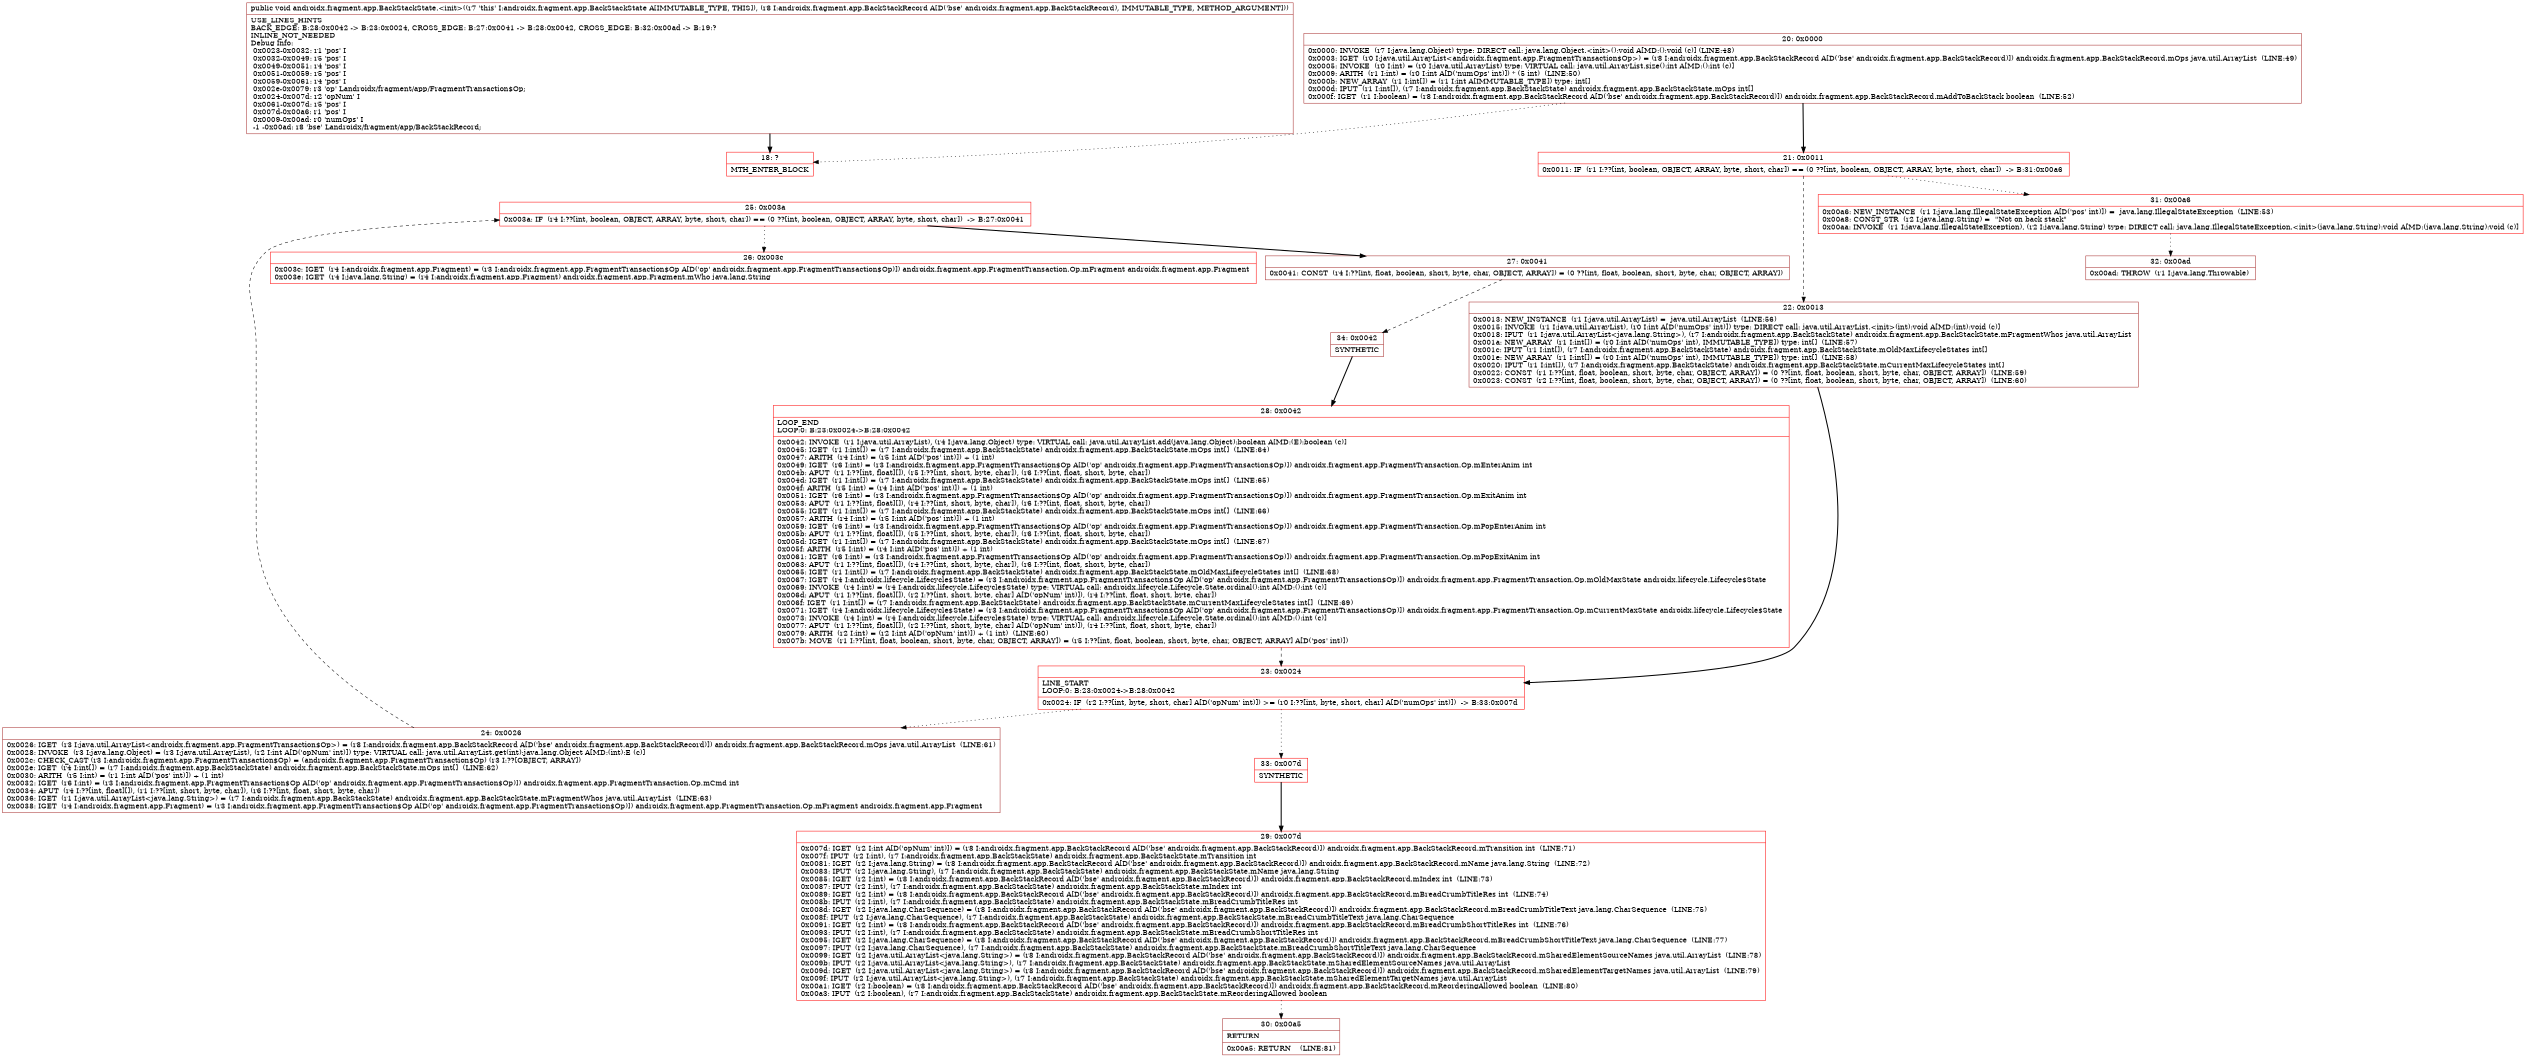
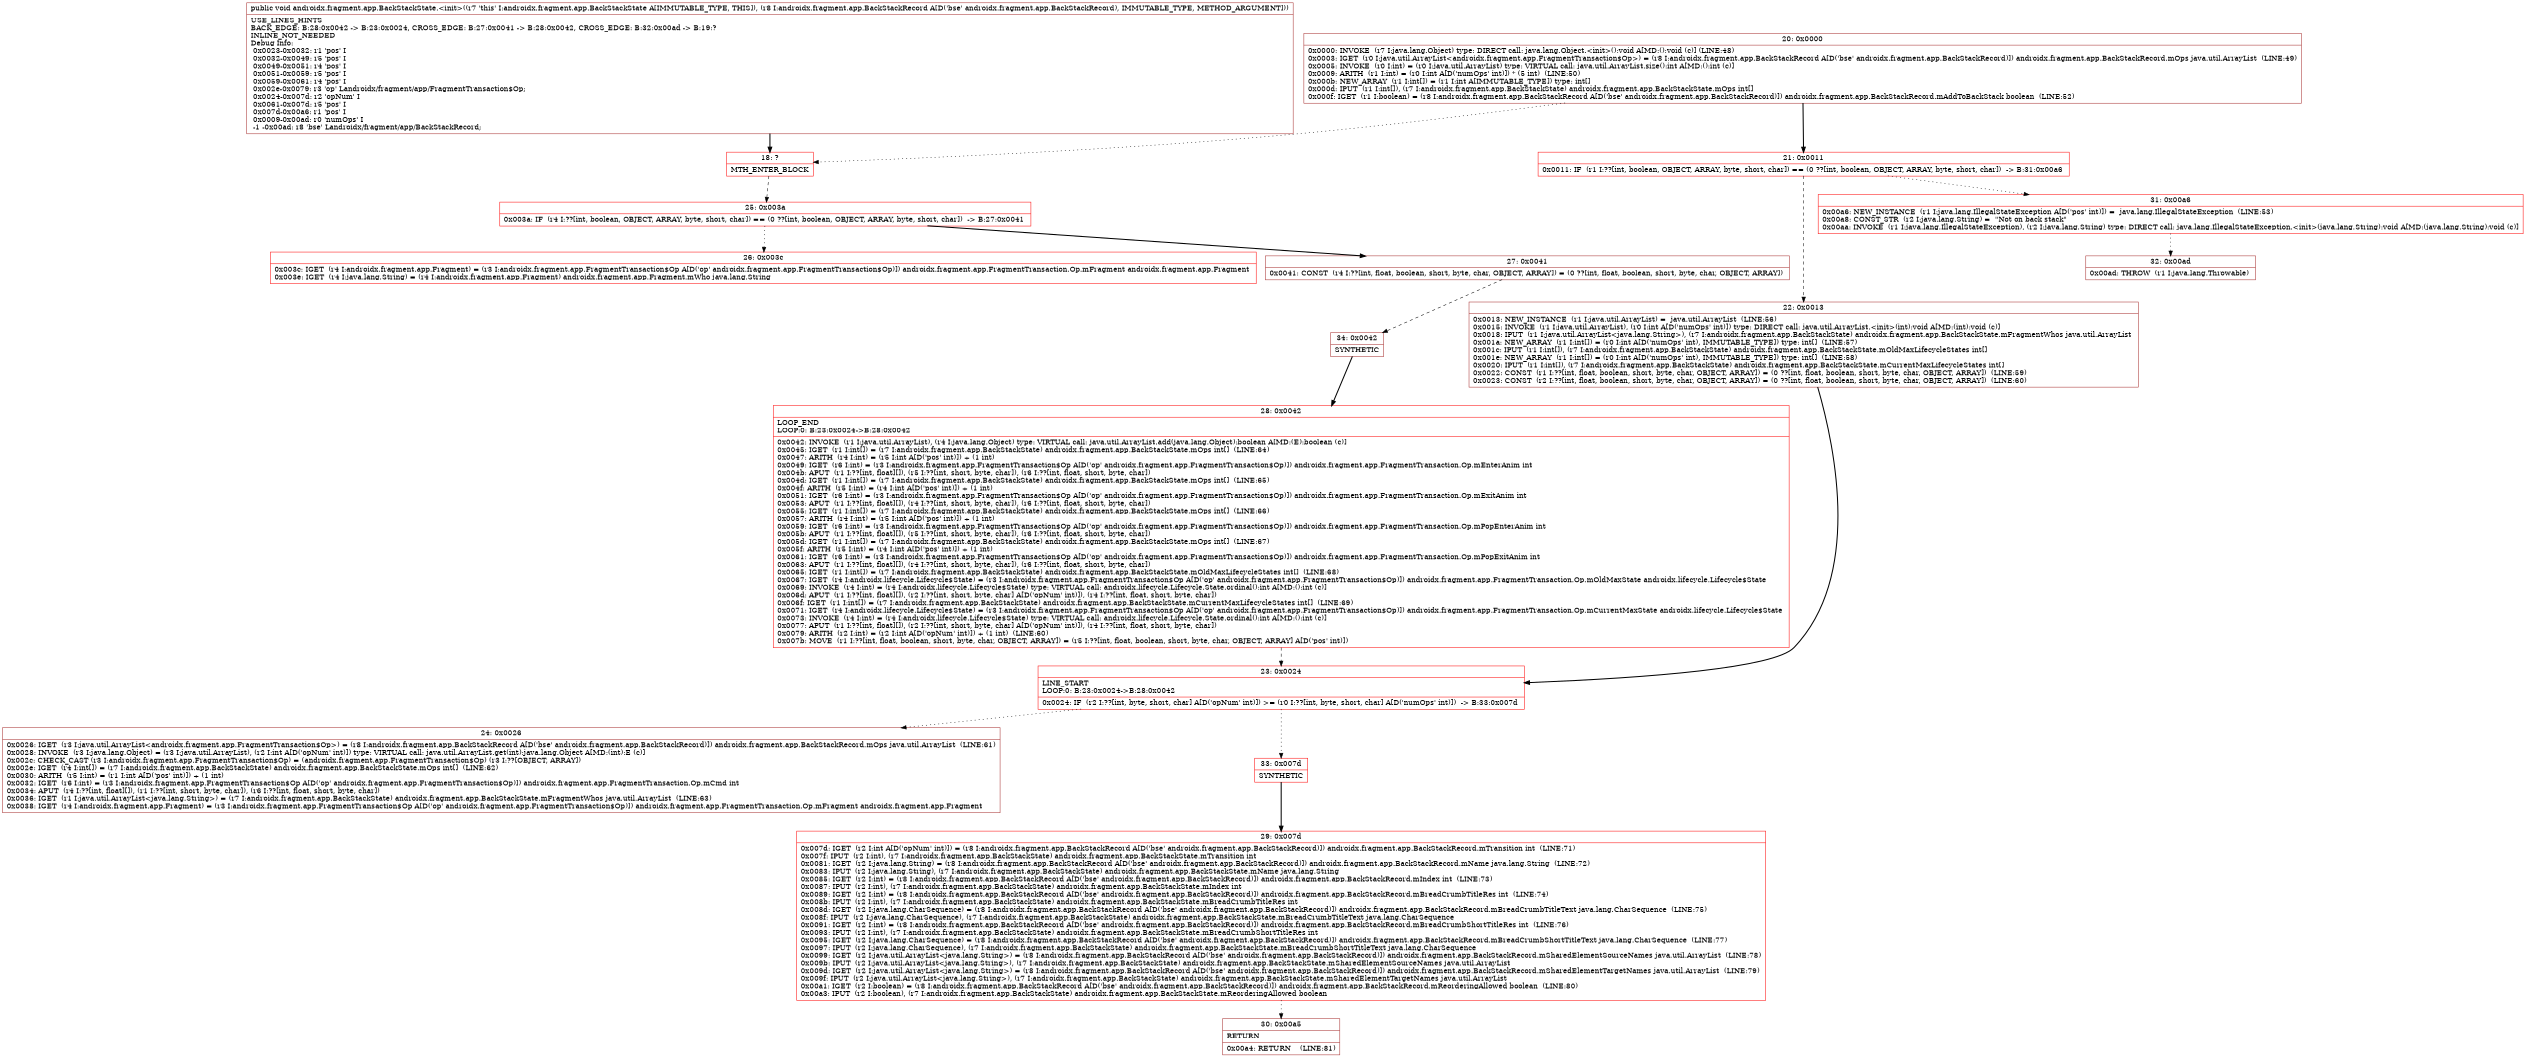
edge "24: 0x0026" -> "25: 0x003a": now "18: ?" -> "25: 0x003a"
node "30: 0x00a5": text "0x00a5: RETURN    (LINE:81)" -> "0x00a4: RETURN    (LINE:81)"
